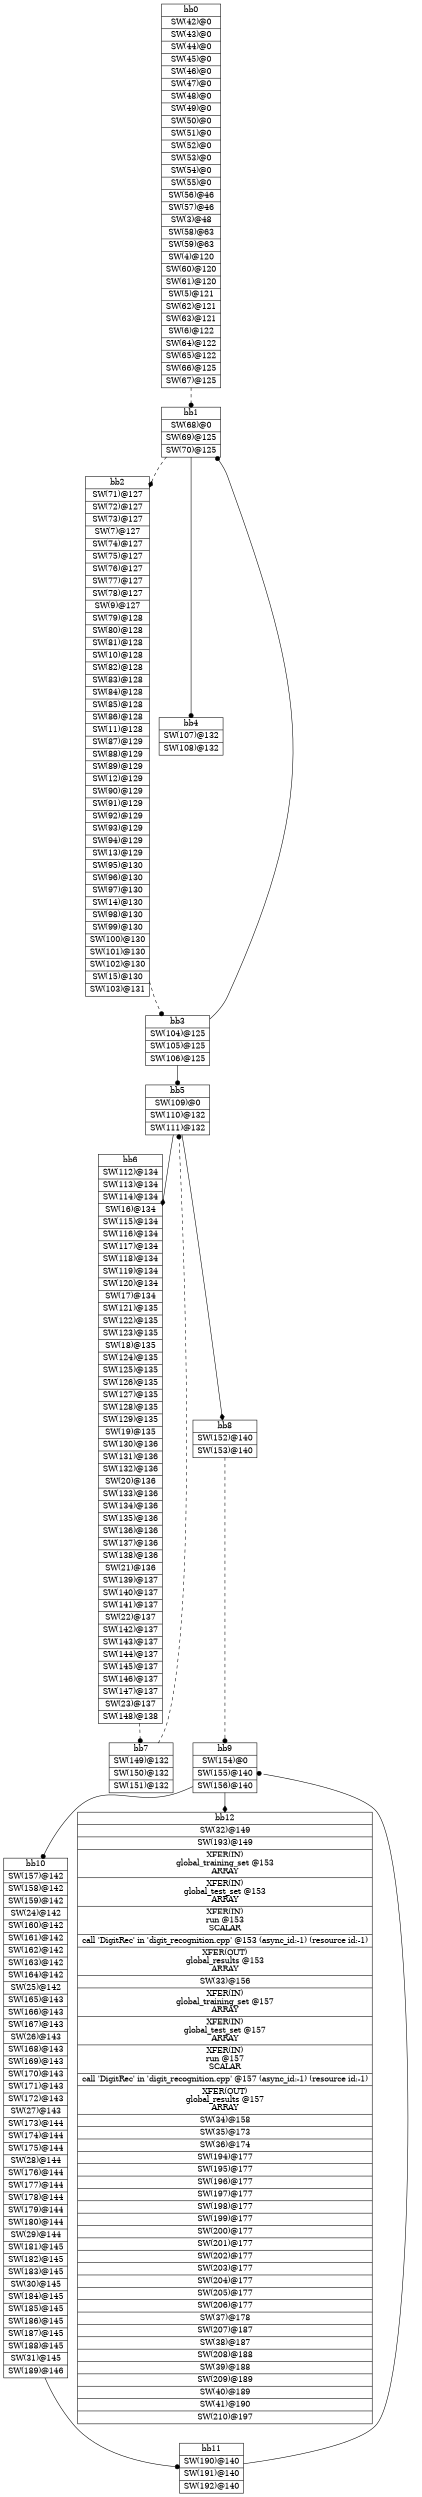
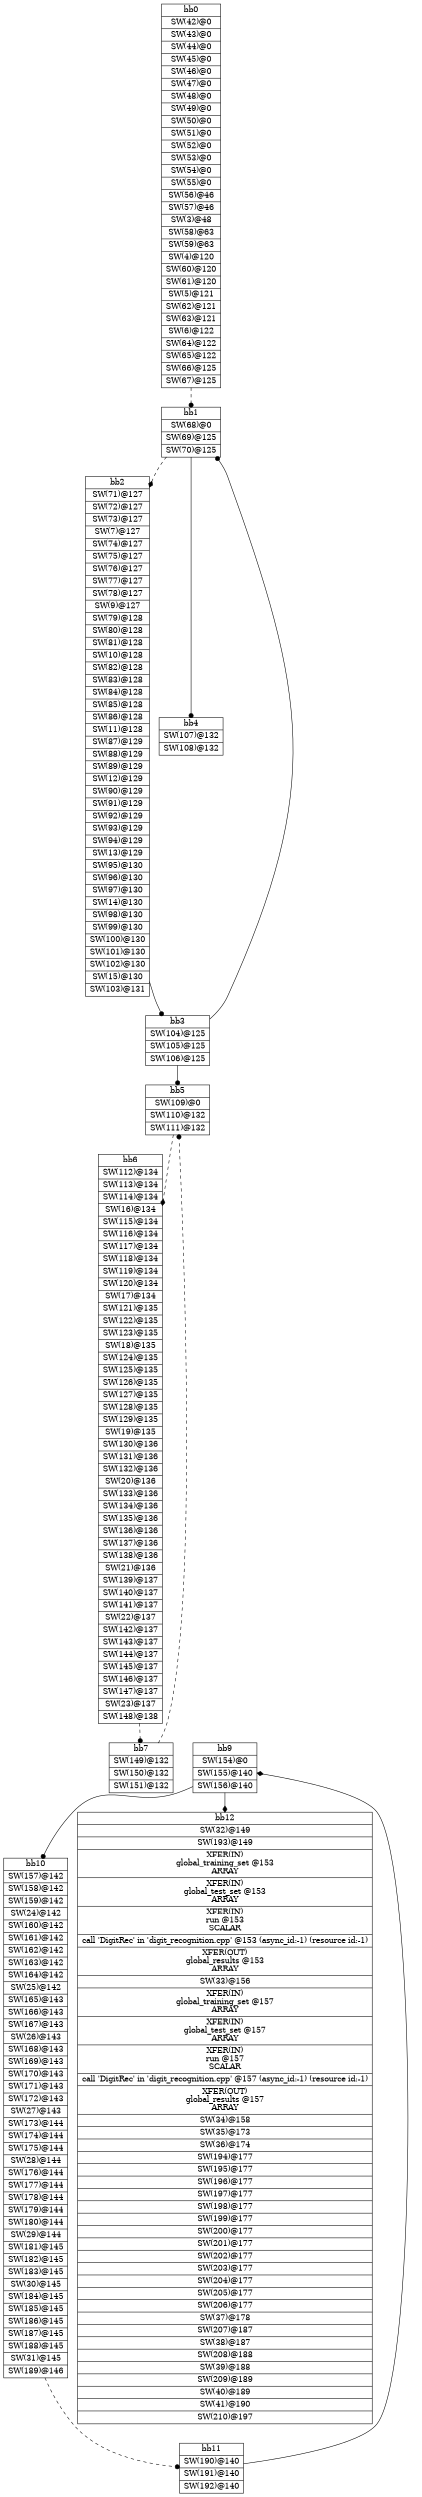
edge "bb2" -> "bb3": style dashed -> solid
edge "bb5" -> "bb6": style solid -> dashed
node "bb8": removed
edge "bb11" -> "bb9": arrowhead dot -> diamond
edge "bb10" -> "bb11": style solid -> dashed
